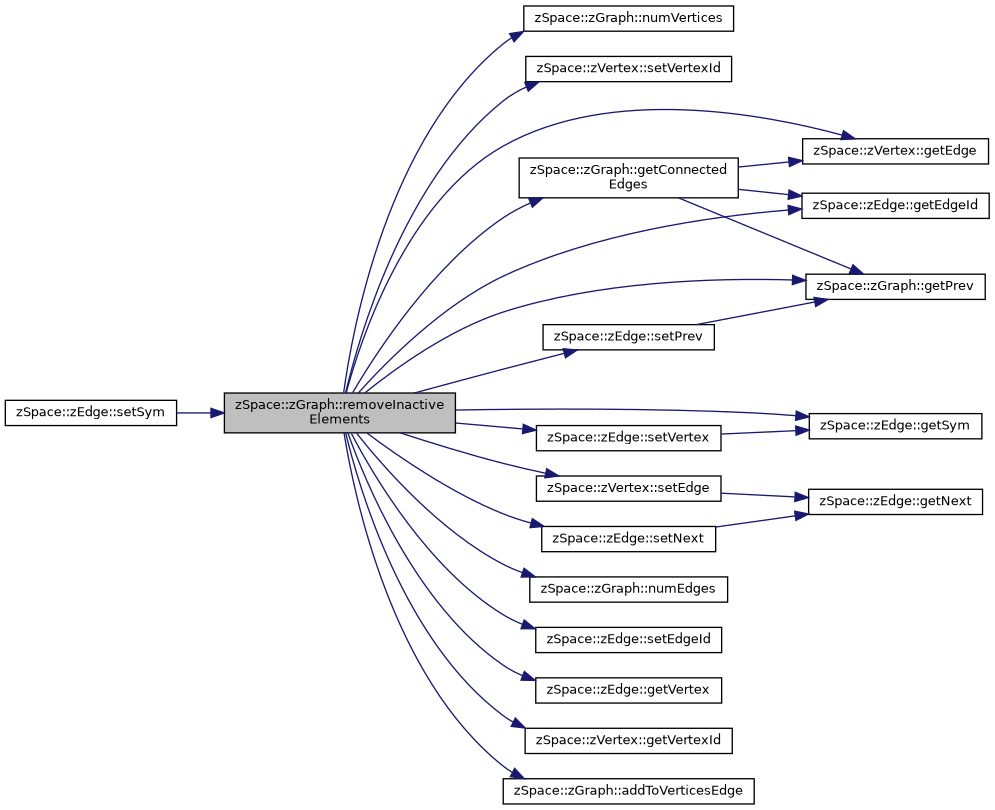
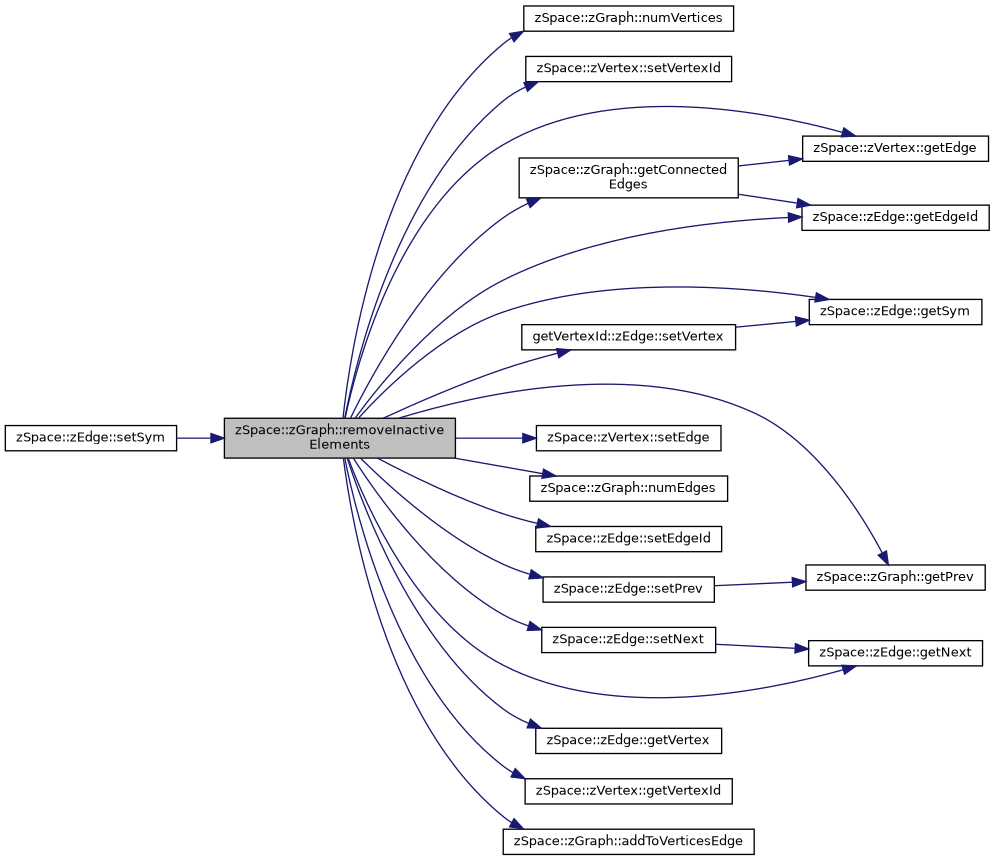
edge "zSpace::zGraph::getConnected Edges" -> "zSpace::zGraph::getPrev": removed
node "zSpace::zEdge::setVertex": label "zSpace::zEdge::setVertex" -> "getVertexId::zEdge::setVertex"
edge "zSpace::zVertex::setEdge" -> "zSpace::zEdge::getNext": now "zSpace::zGraph::removeInactive Elements" -> "zSpace::zEdge::getNext"
